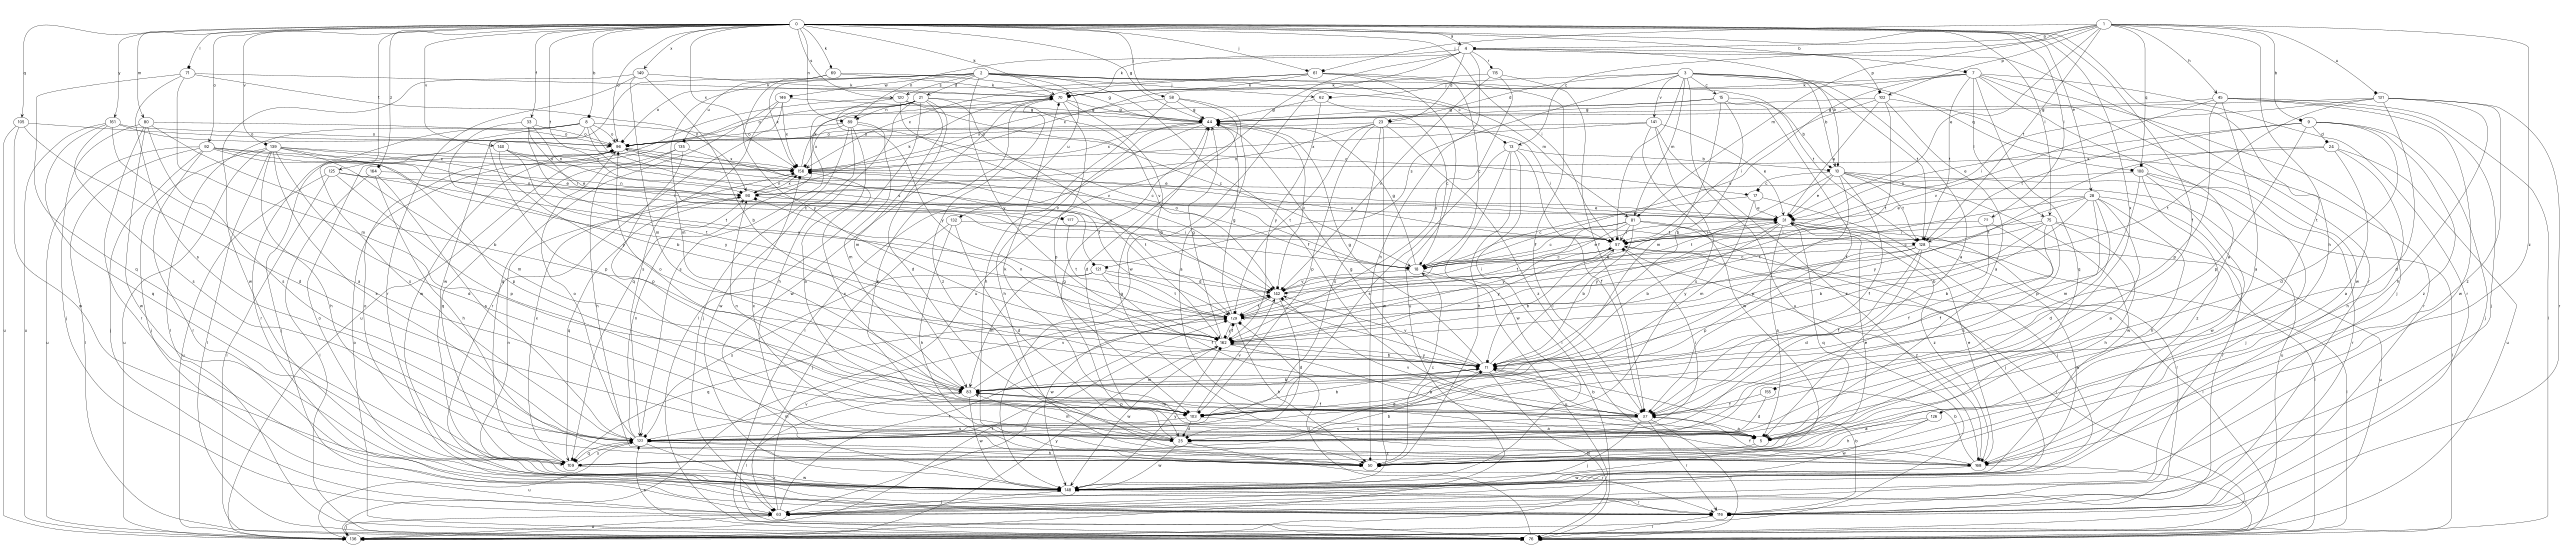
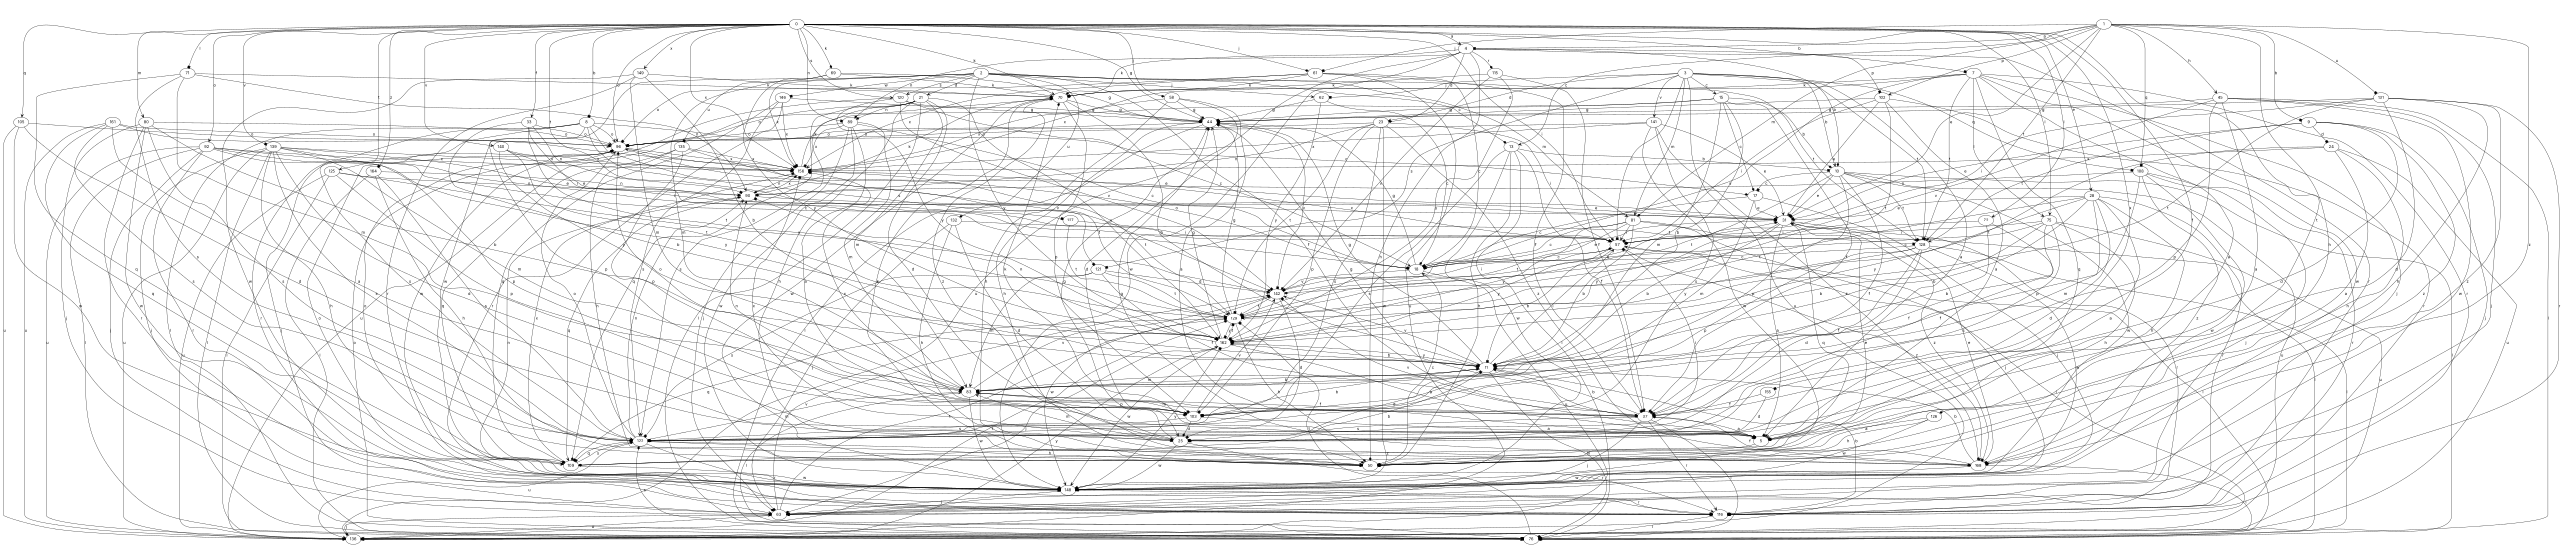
edge "0" -> "161": removed, label "y"
edge "21" -> "142": removed, label "v"
edge "15" -> "17": added, label "c"
edge "44" -> "156": now "135" -> "156"
edge "31" -> "57": removed, label "i"
edge "9" -> "103": removed, label "p"
